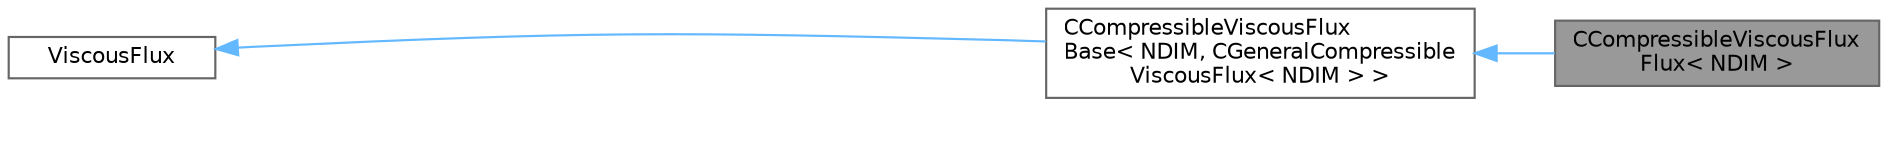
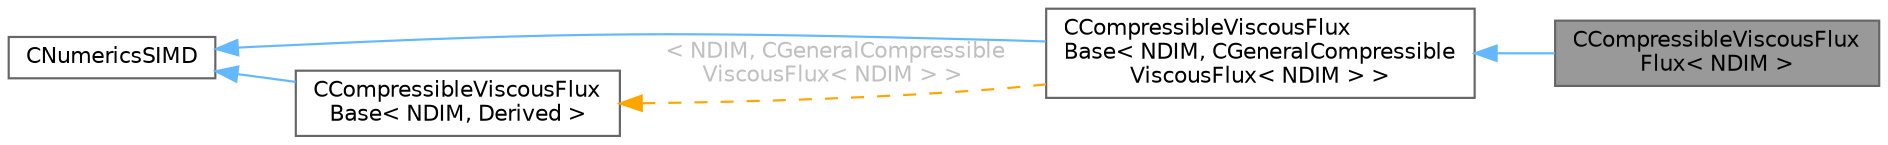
node "ViscousFlux": label "ViscousFlux" -> "CNumericsSIMD"
node "CCompressibleViscousFlux Base< NDIM, Derived >": added
